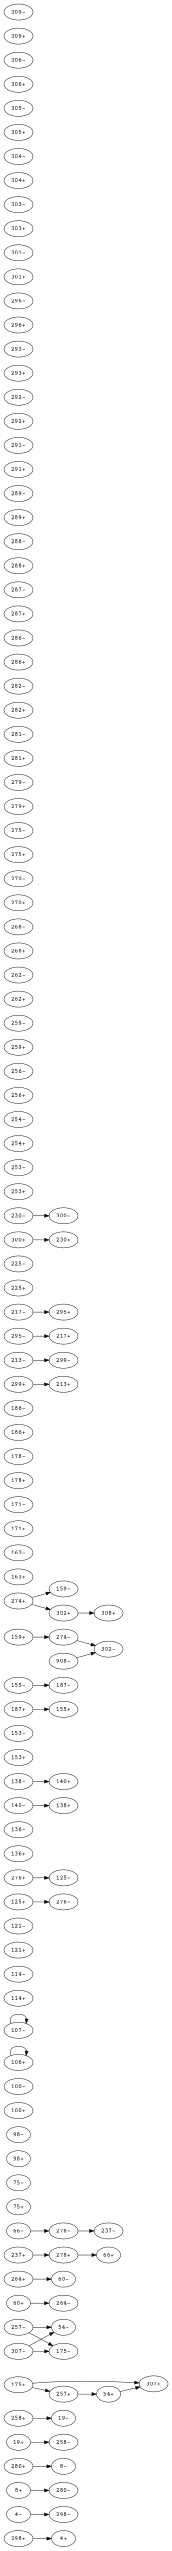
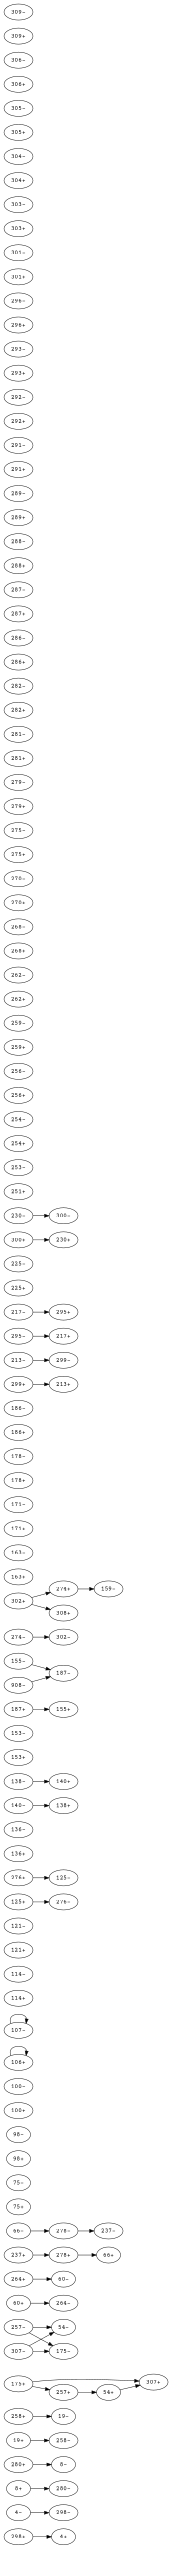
node "253+": label "253+" -> "251+"
edge "274+" -> "302+": reversed
node "159+": removed
edge "908-" -> "302-": now "908-" -> "187-"
